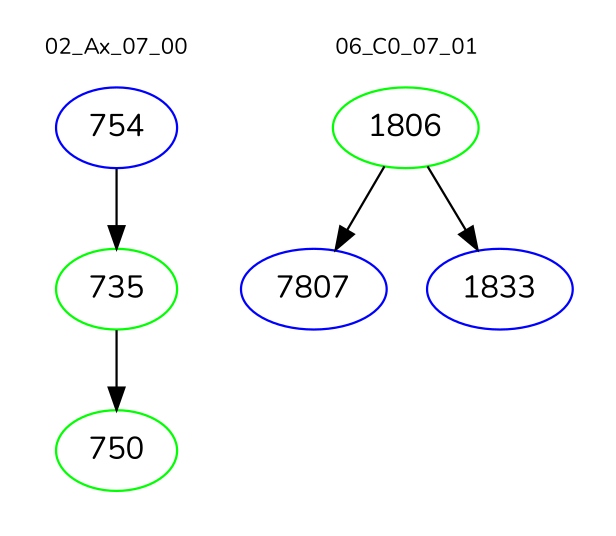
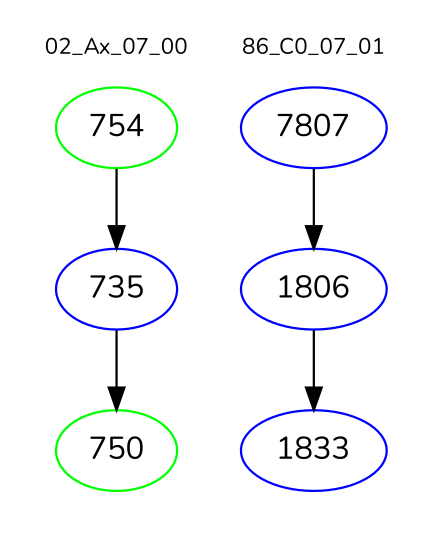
cluster "06_C0_07_01": label "06_C0_07_01" -> "86_C0_07_01"
node "754": color blue -> green
node "1806": color green -> blue
edge "1806" -> "7807": reversed
node "735": color green -> blue
